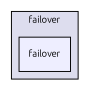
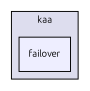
cluster "failover": label "failover" -> "kaa"
